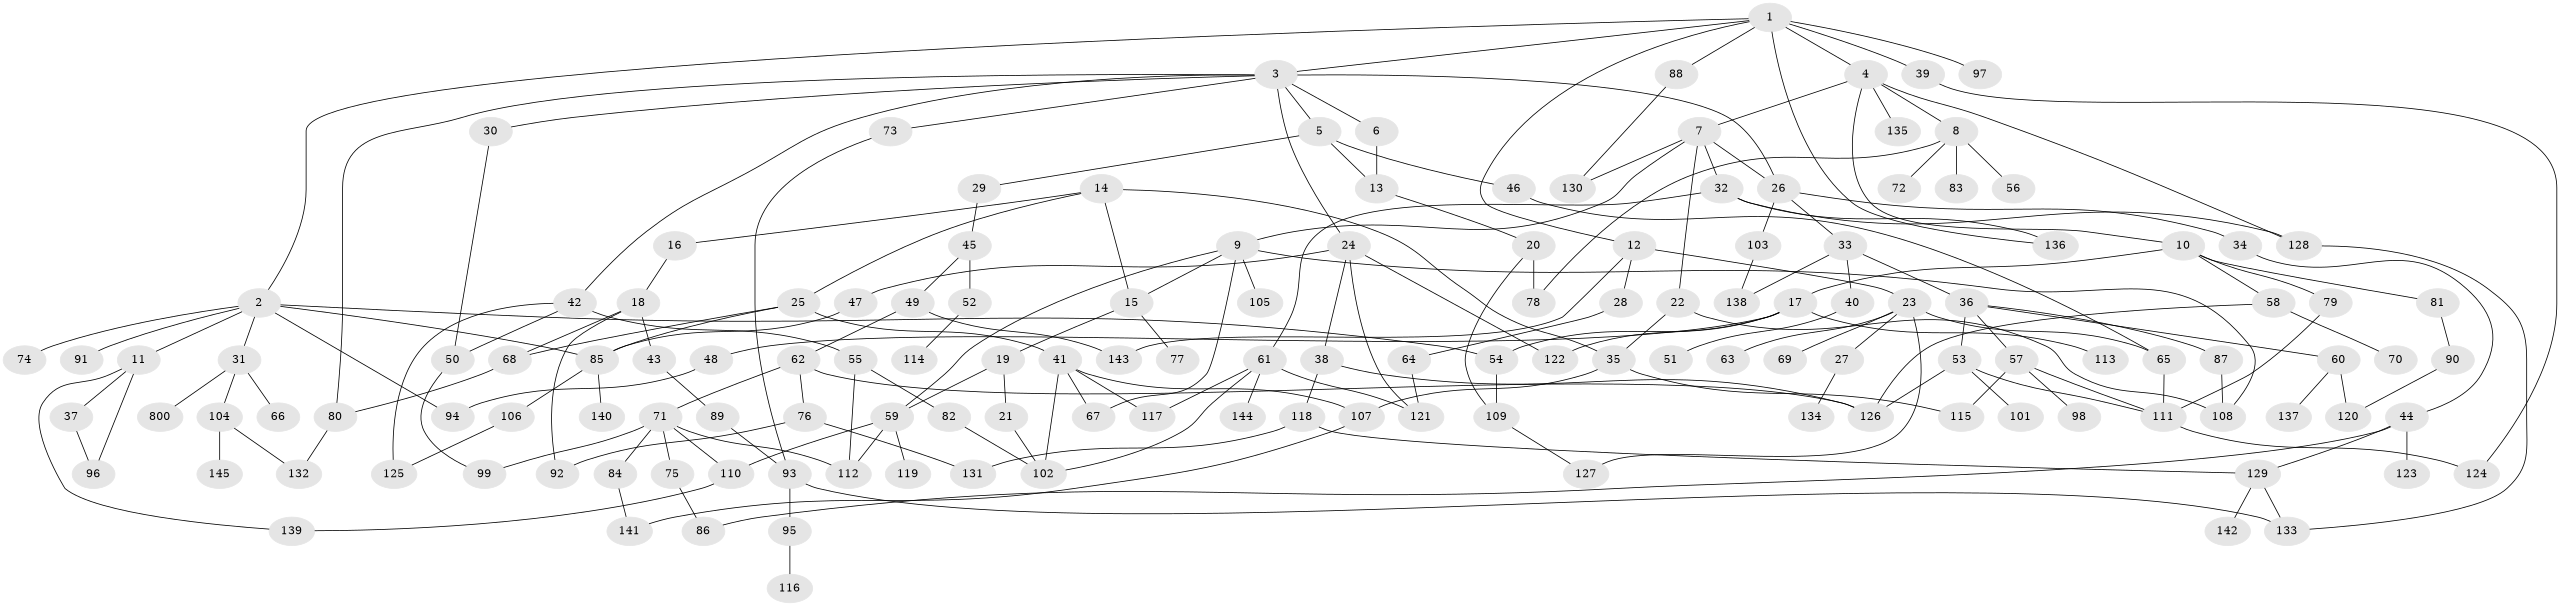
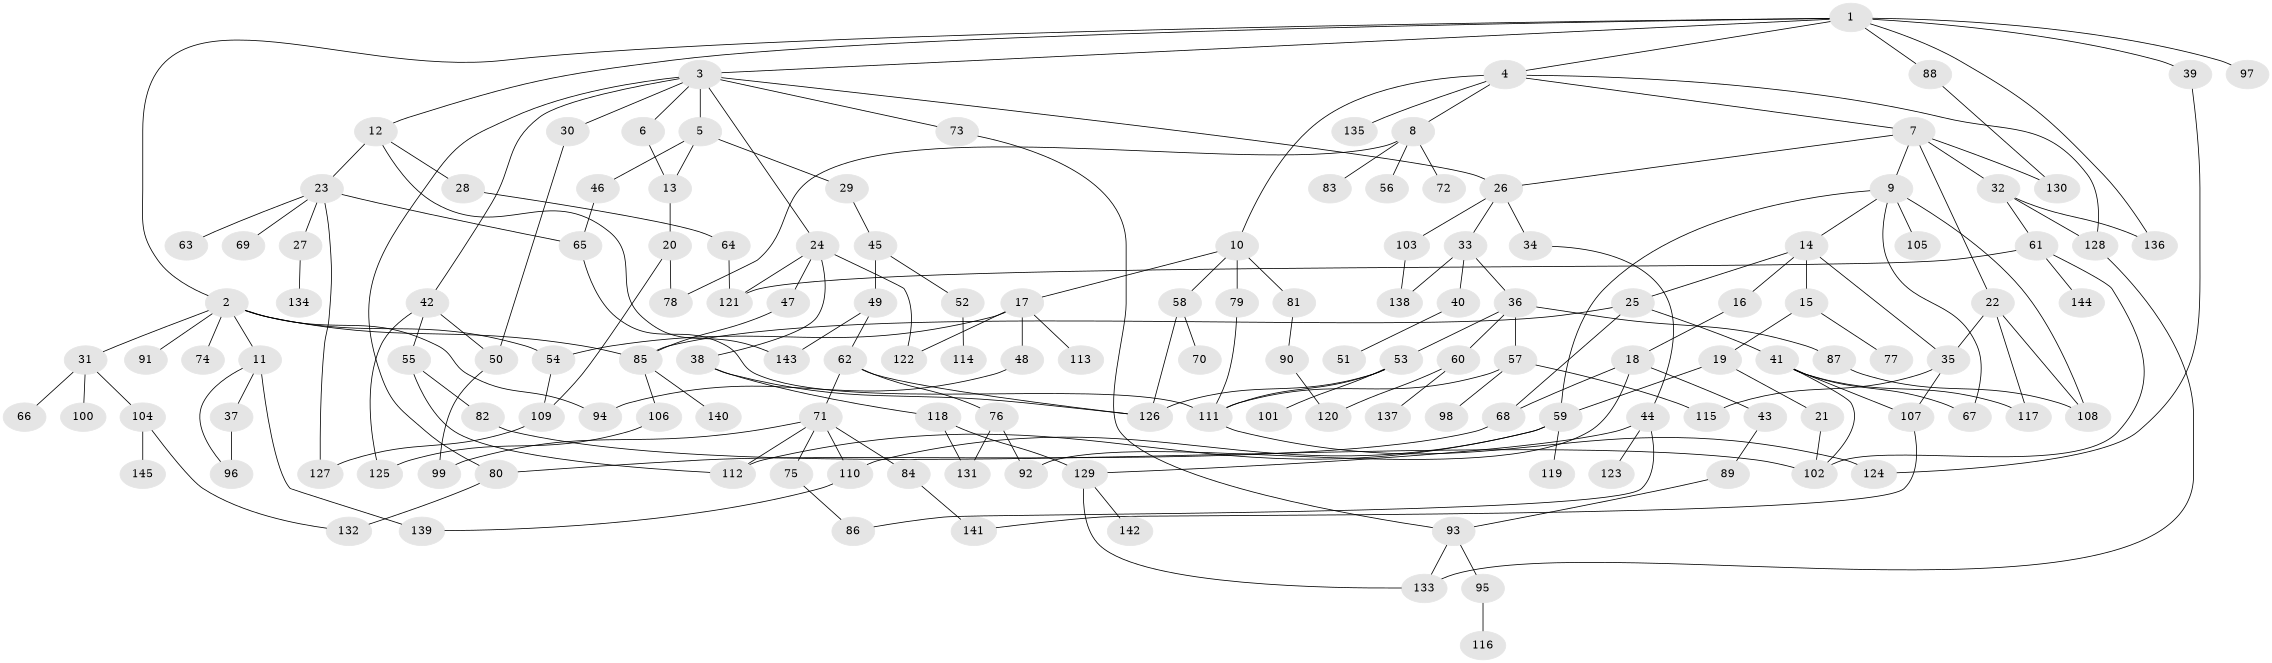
edge "9" -- "15": now "9" -- "14"
edge "61" -- "117": now "22" -- "117"
node "800": label "800" -> "100"
